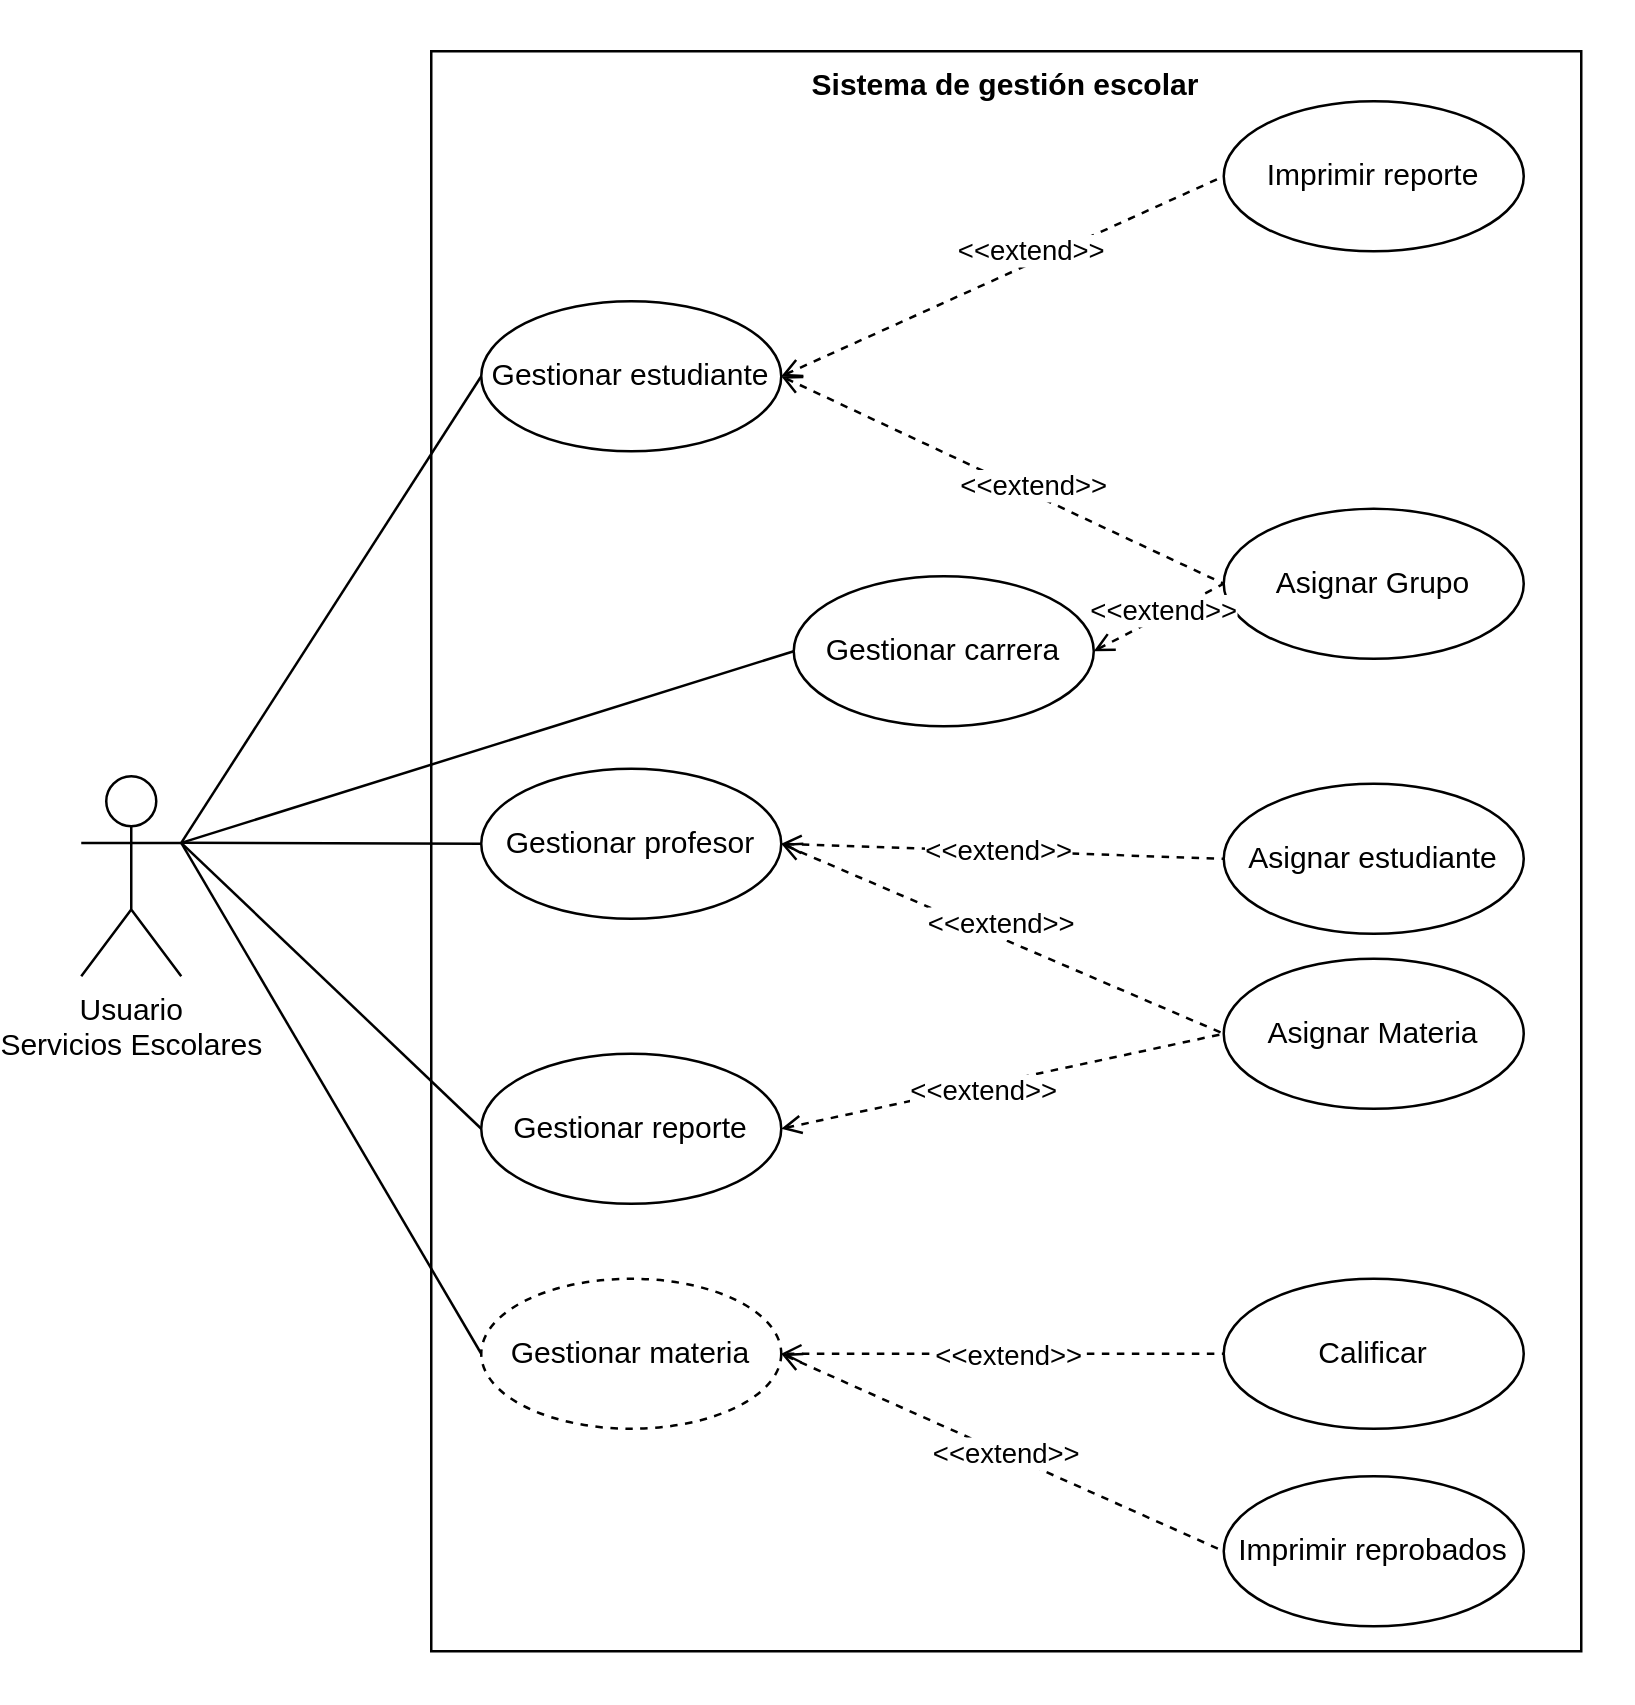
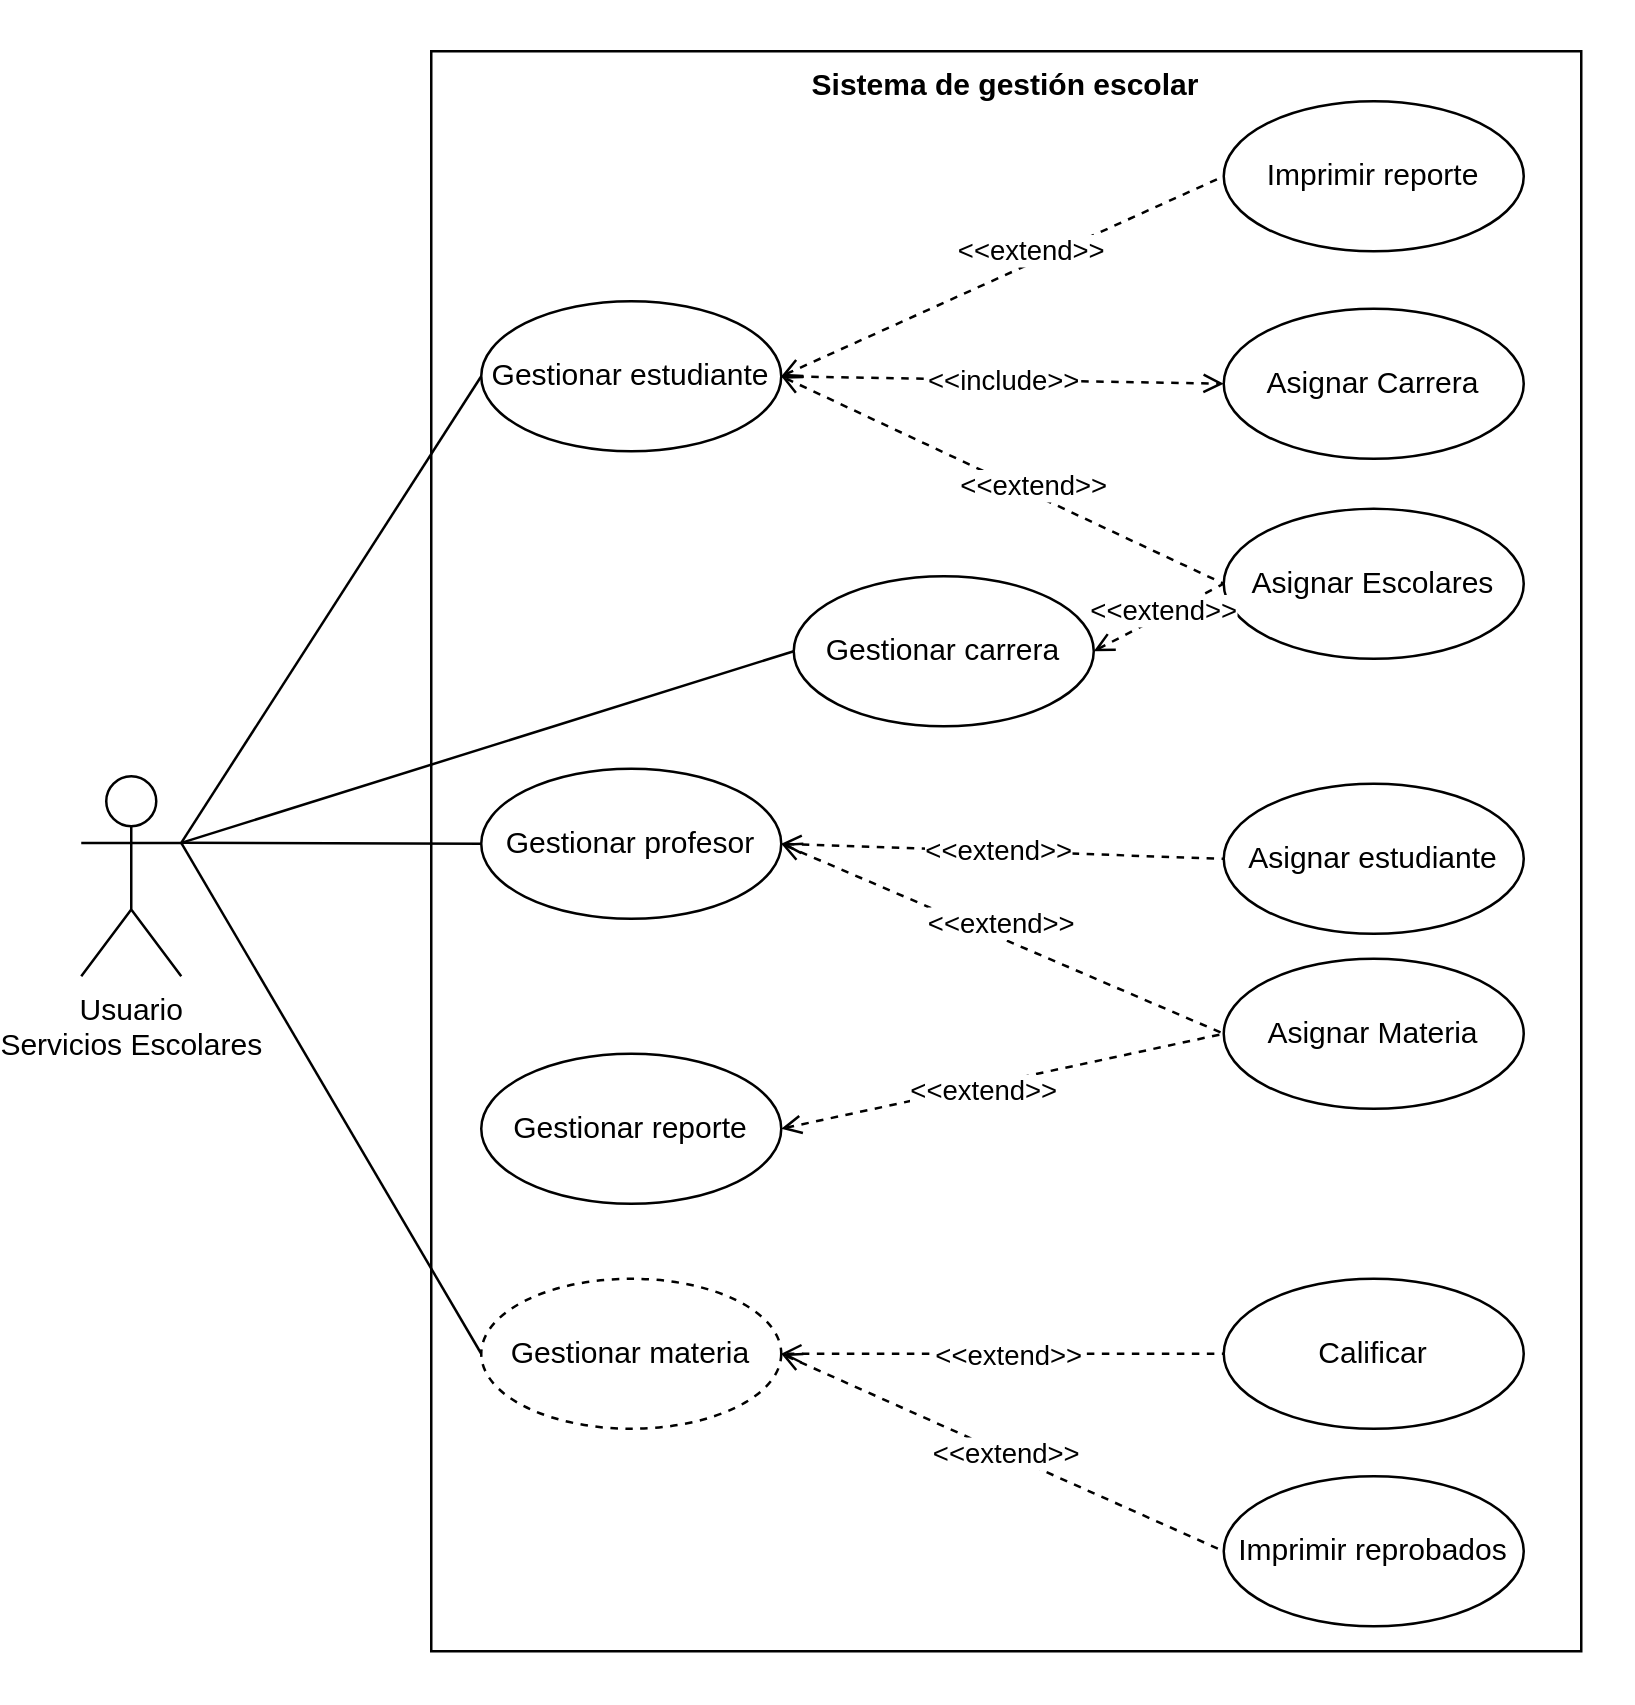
edge "Gestionar estudiante" -> "Asignar Carrera": added, label "<<include>>"
node "Asignar Carrera": added
node "Asignar Grupo": label "Asignar Grupo" -> "Asignar Escolares"
edge "Usuario Servicios Escolares" -- "Gestionar reporte": removed
